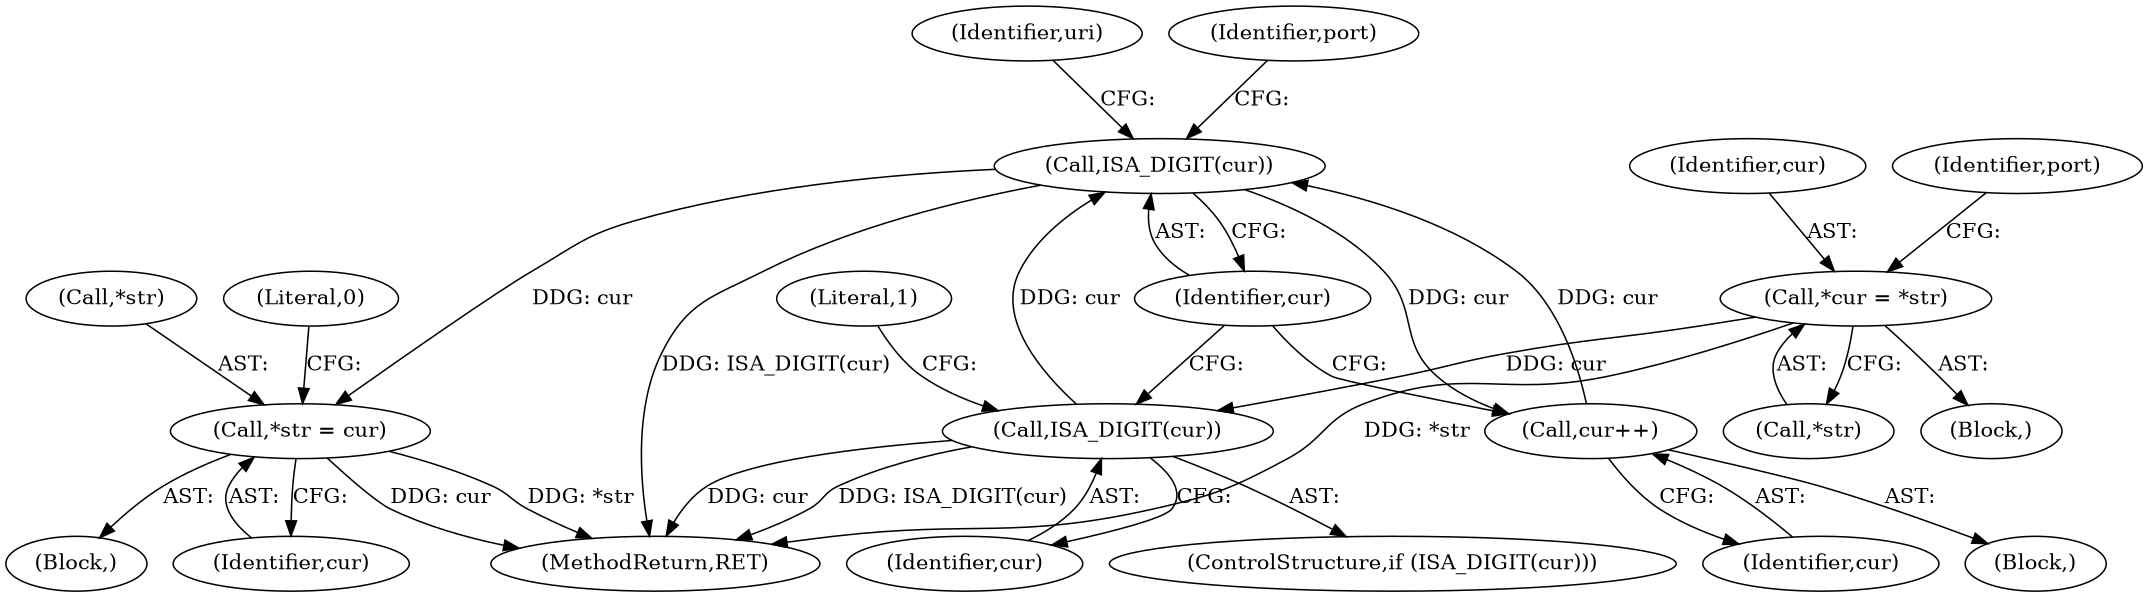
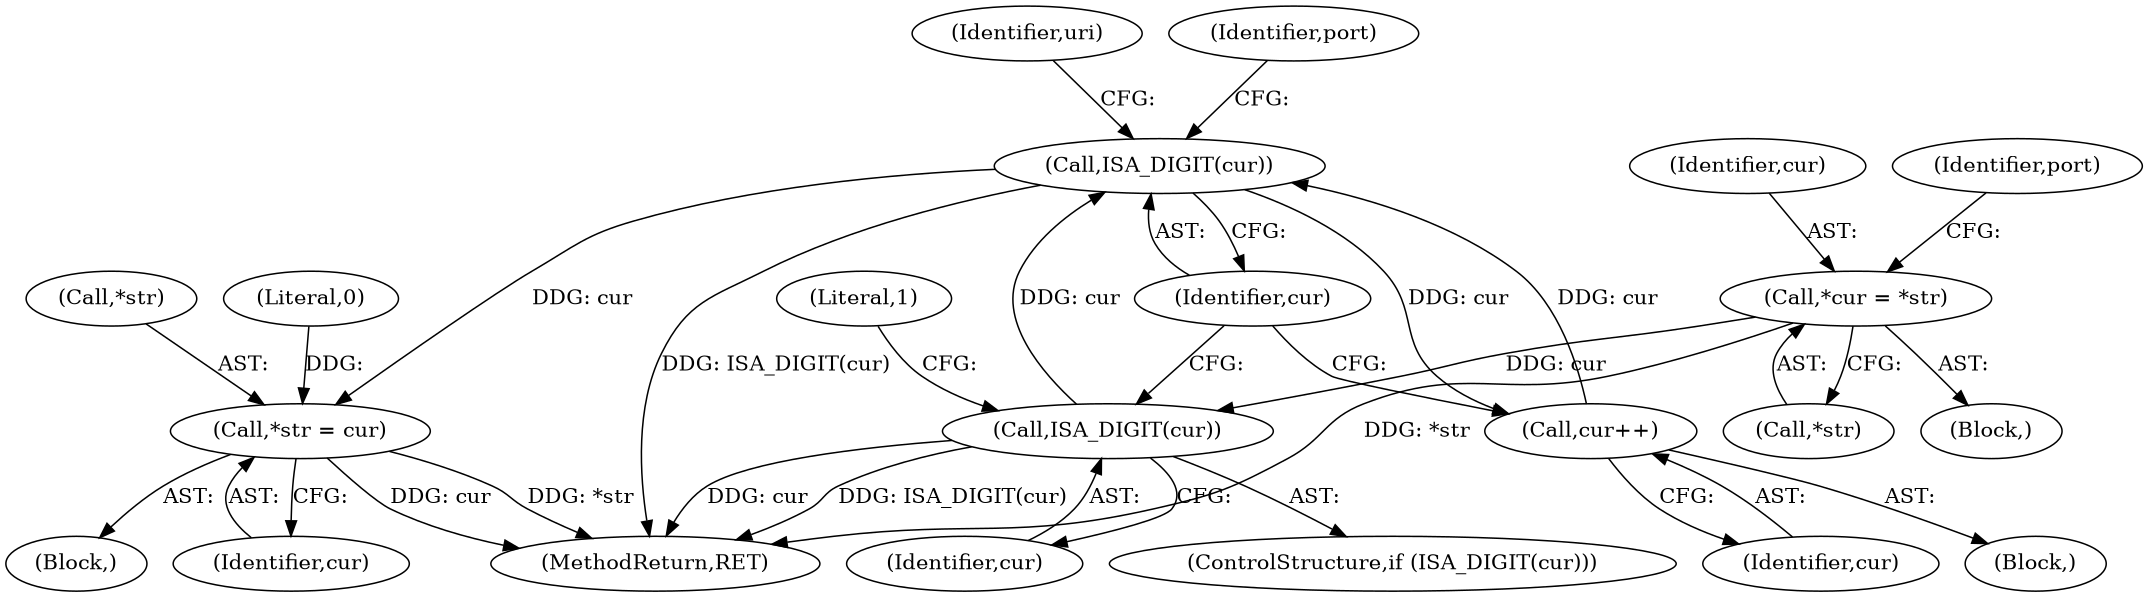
edge "(Literal,0)" -> "(Call,*str = cur)": label "CFG: " -> "DDG: "
